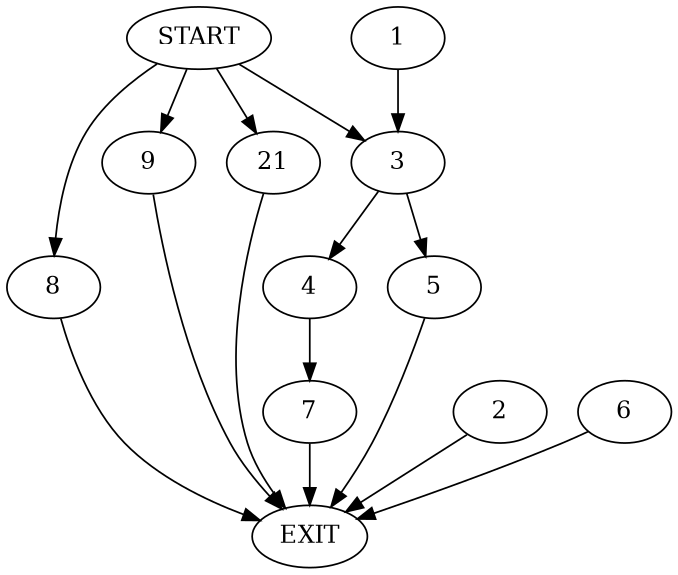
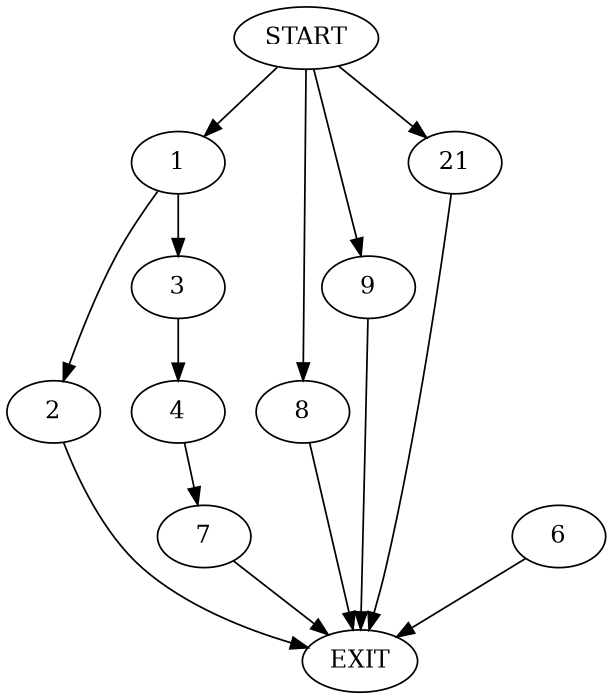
edge "START" -> "3": now "START" -> "1"
edge "1" -> "2": added
node "5": removed
